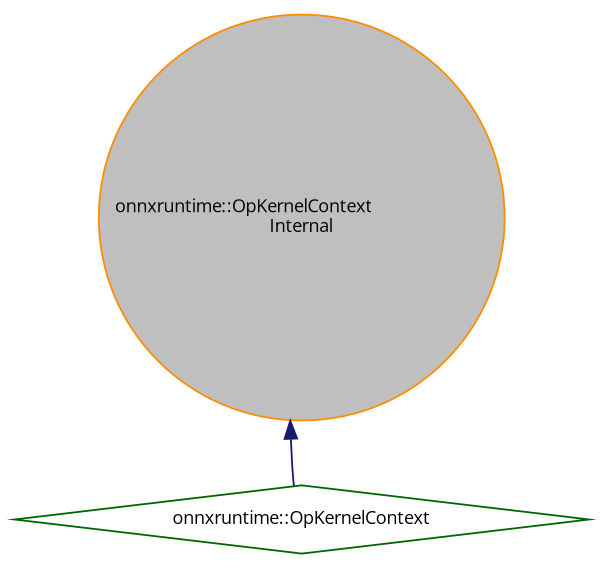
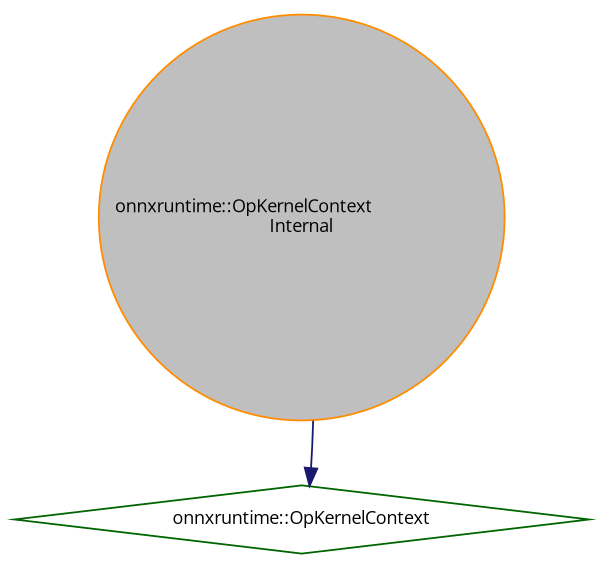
edge "onnxruntime::OpKernelContext" -> "onnxruntime::OpKernelContext Internal": reversed
